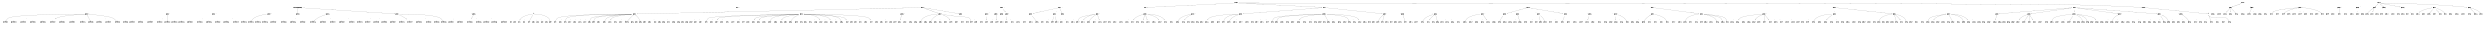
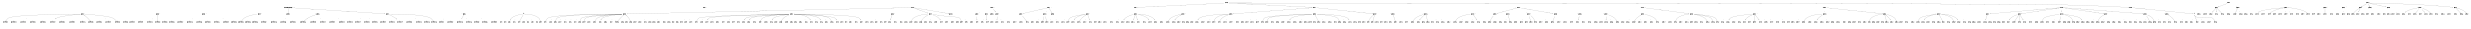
node "Artículo transitorio 8": removed
node "Artículo 353": removed
